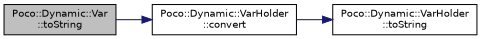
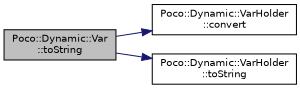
edge "Poco::Dynamic::VarHolder ::convert" -> "Poco::Dynamic::VarHolder ::toString": now "Poco::Dynamic::Var ::toString" -> "Poco::Dynamic::VarHolder ::toString"
